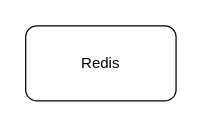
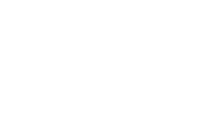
node "Redis": removed
